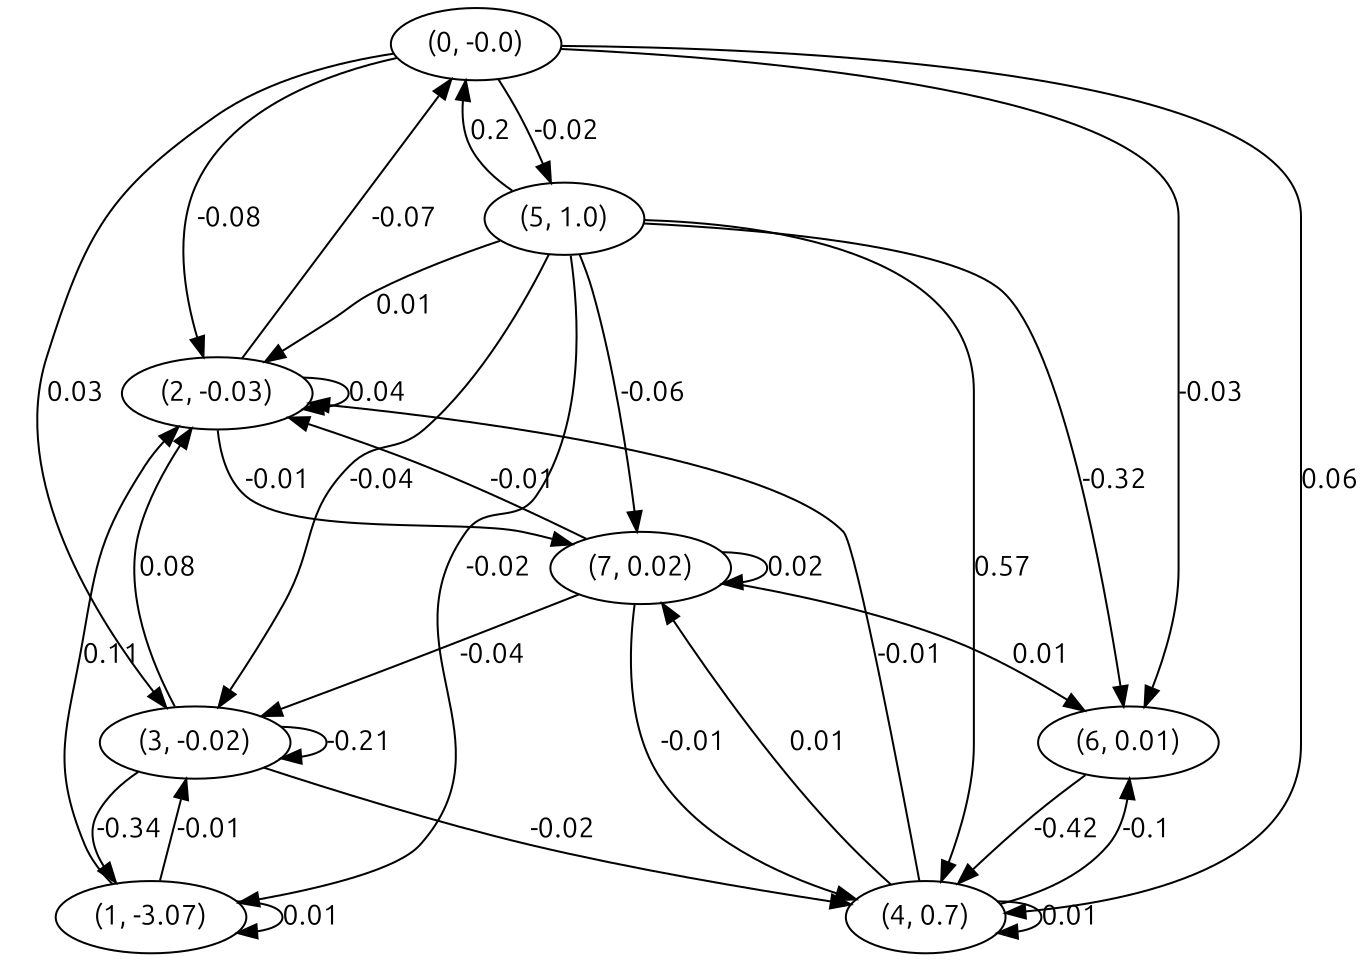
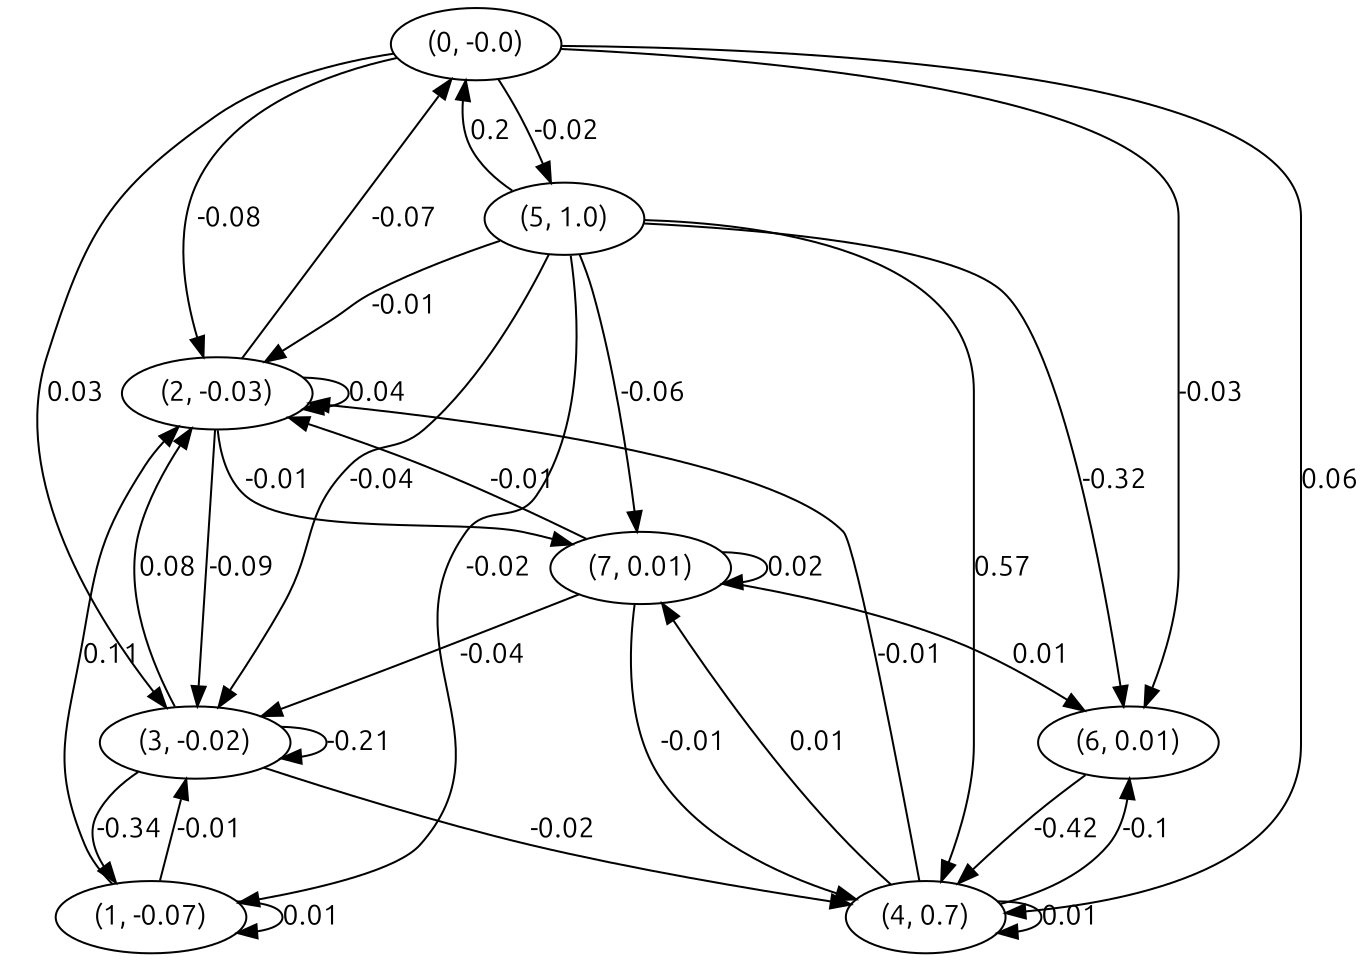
edge "(5, 1.0)" -> "(2, -0.03)": label "0.01" -> "-0.01"
edge "(2, -0.03)" -> "(3, -0.02)": added, label "-0.09"
node "(7, 0.02)": label "(7, 0.02)" -> "(7, 0.01)"
node "(1, -3.07)": label "(1, -3.07)" -> "(1, -0.07)"
